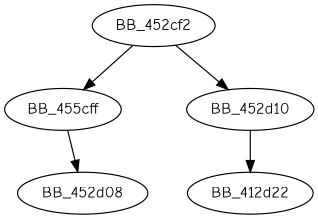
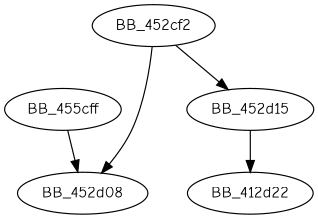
edge "BB_452cf2" -> "BB_455cff": now "BB_452cf2" -> "BB_452d08"
node "BB_452d10": label "BB_452d10" -> "BB_452d15"
